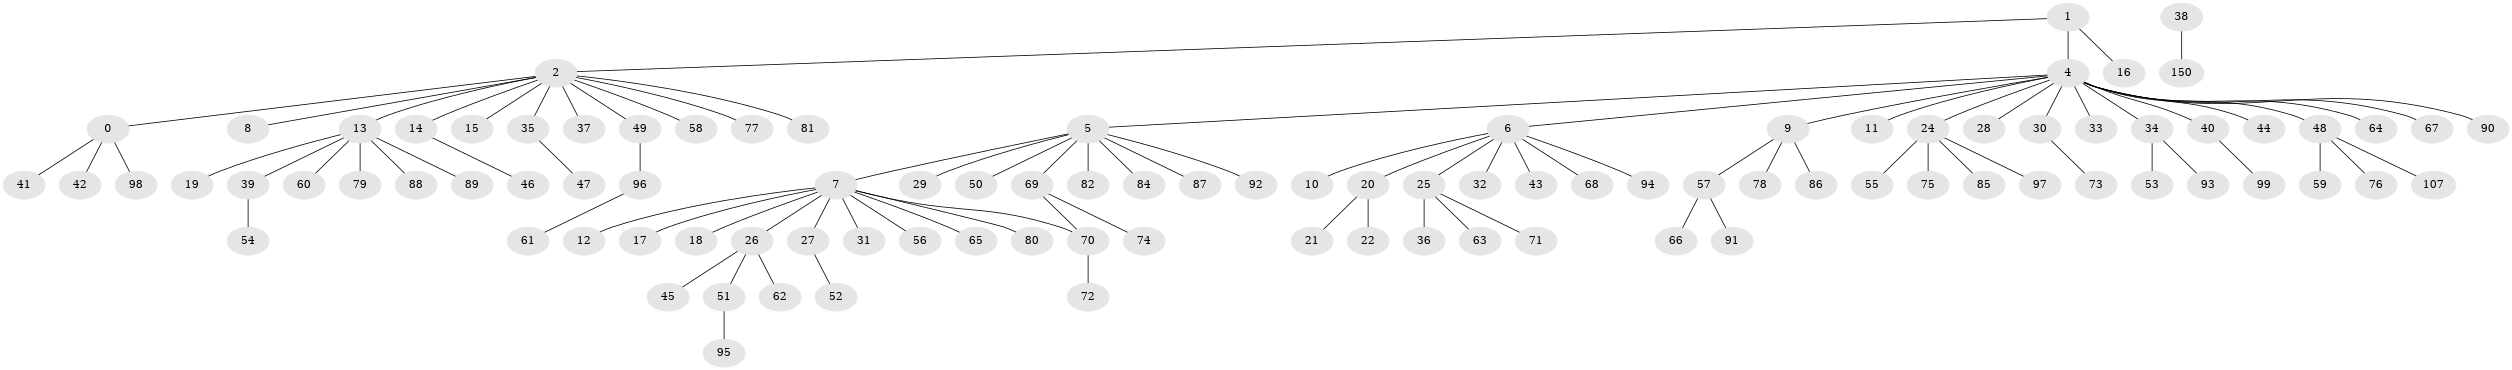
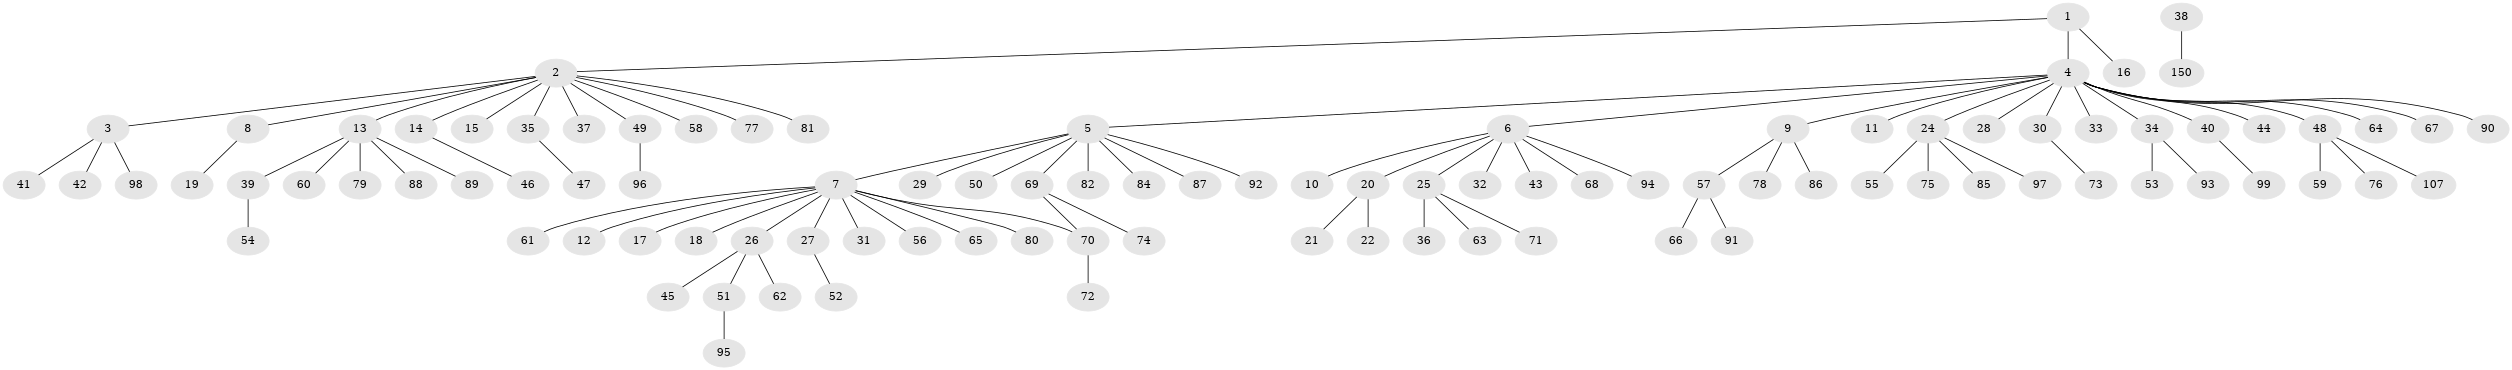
node "0": label "0" -> "3"
edge "13" -- "19": now "8" -- "19"
edge "96" -- "61": now "7" -- "61"
